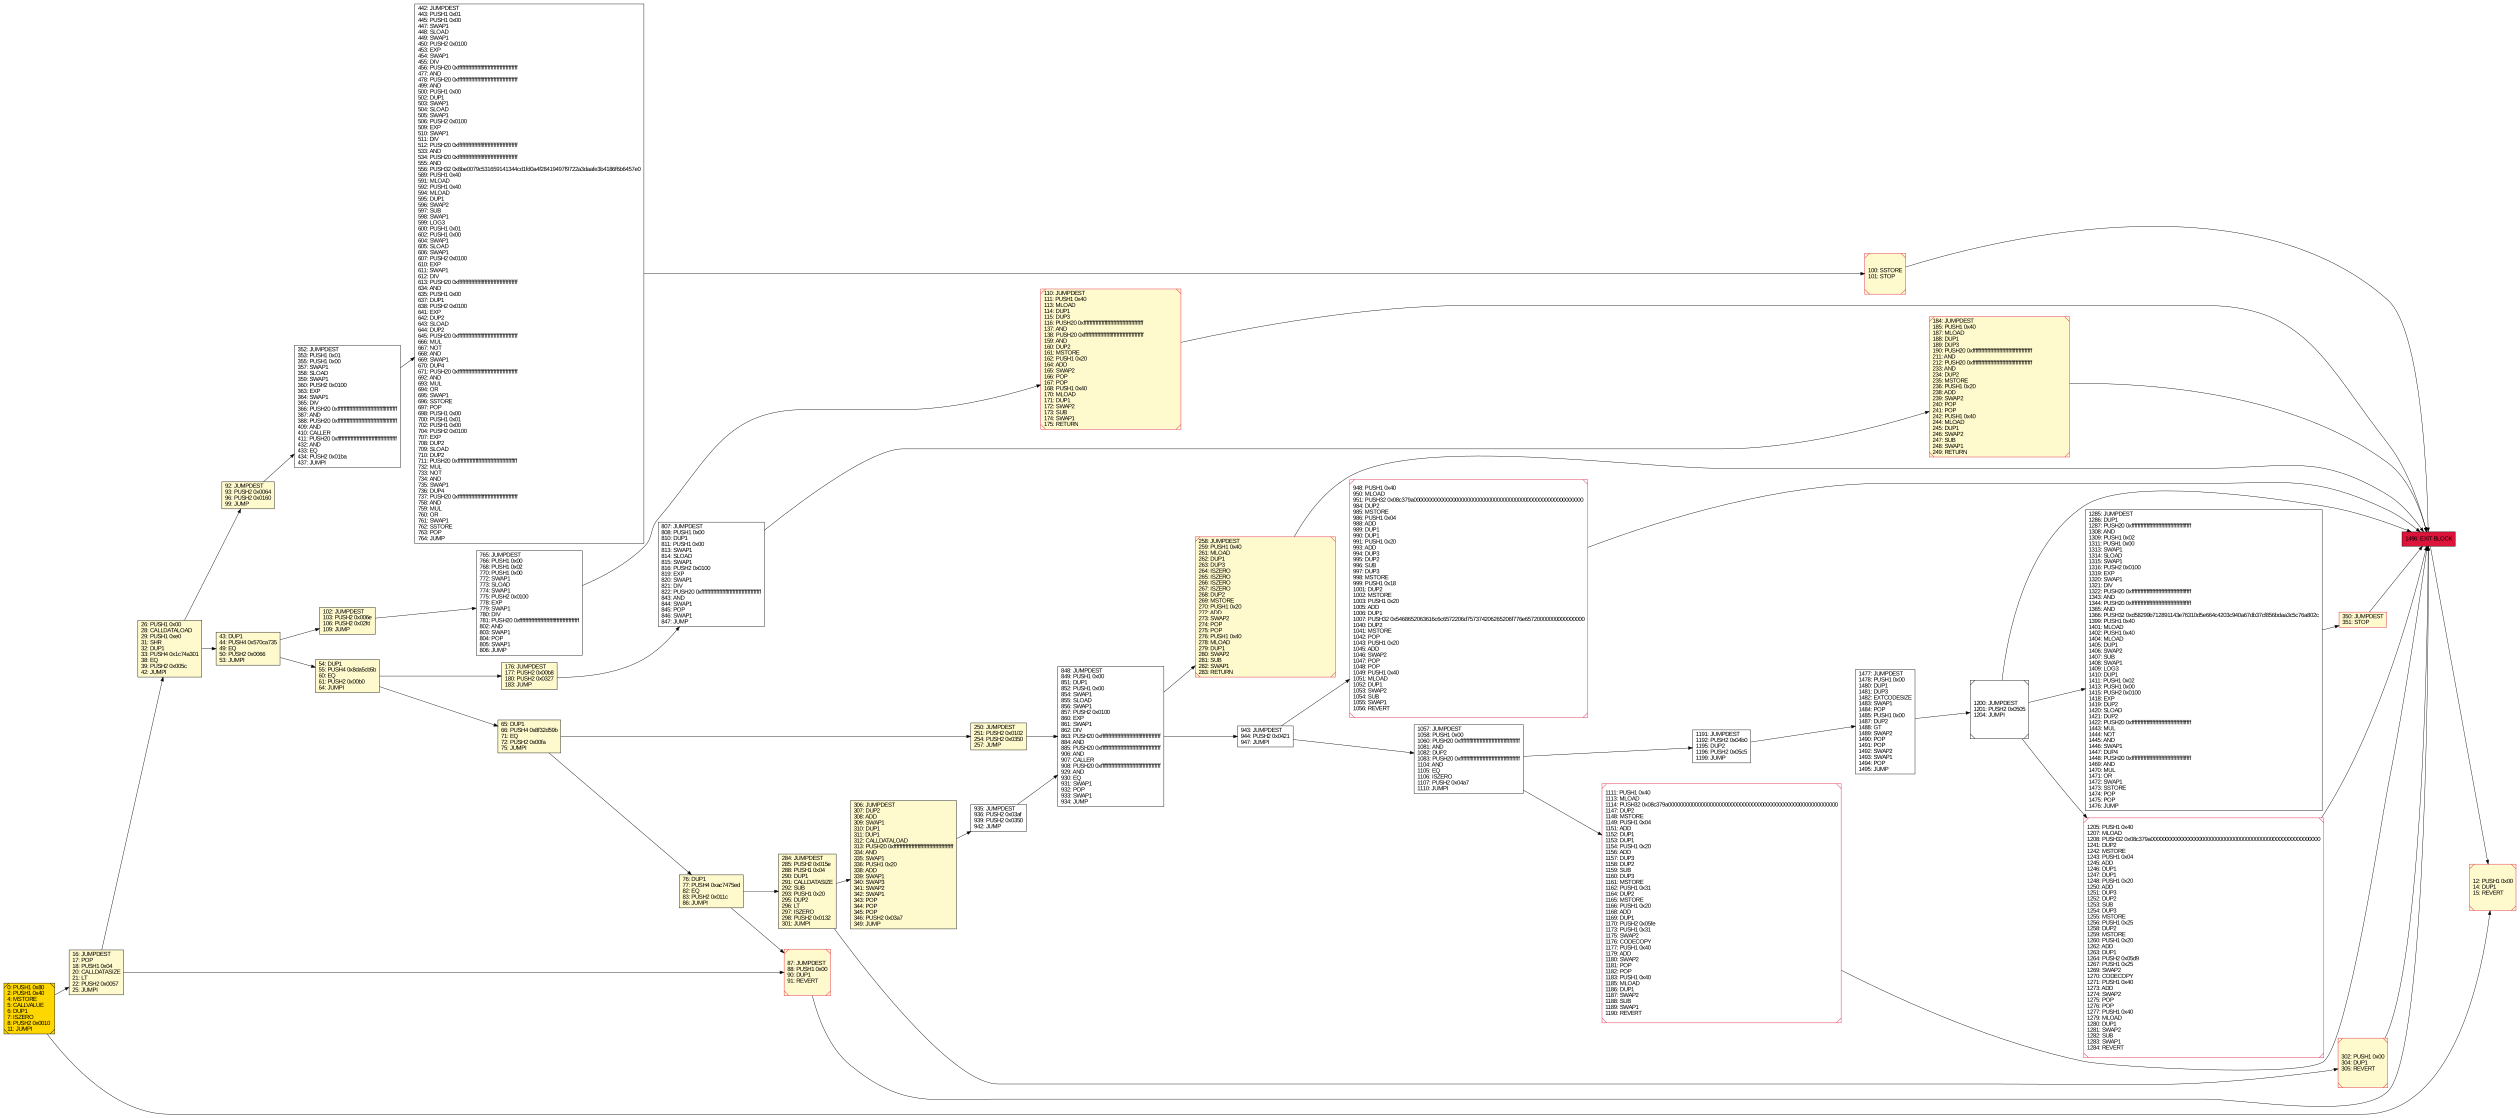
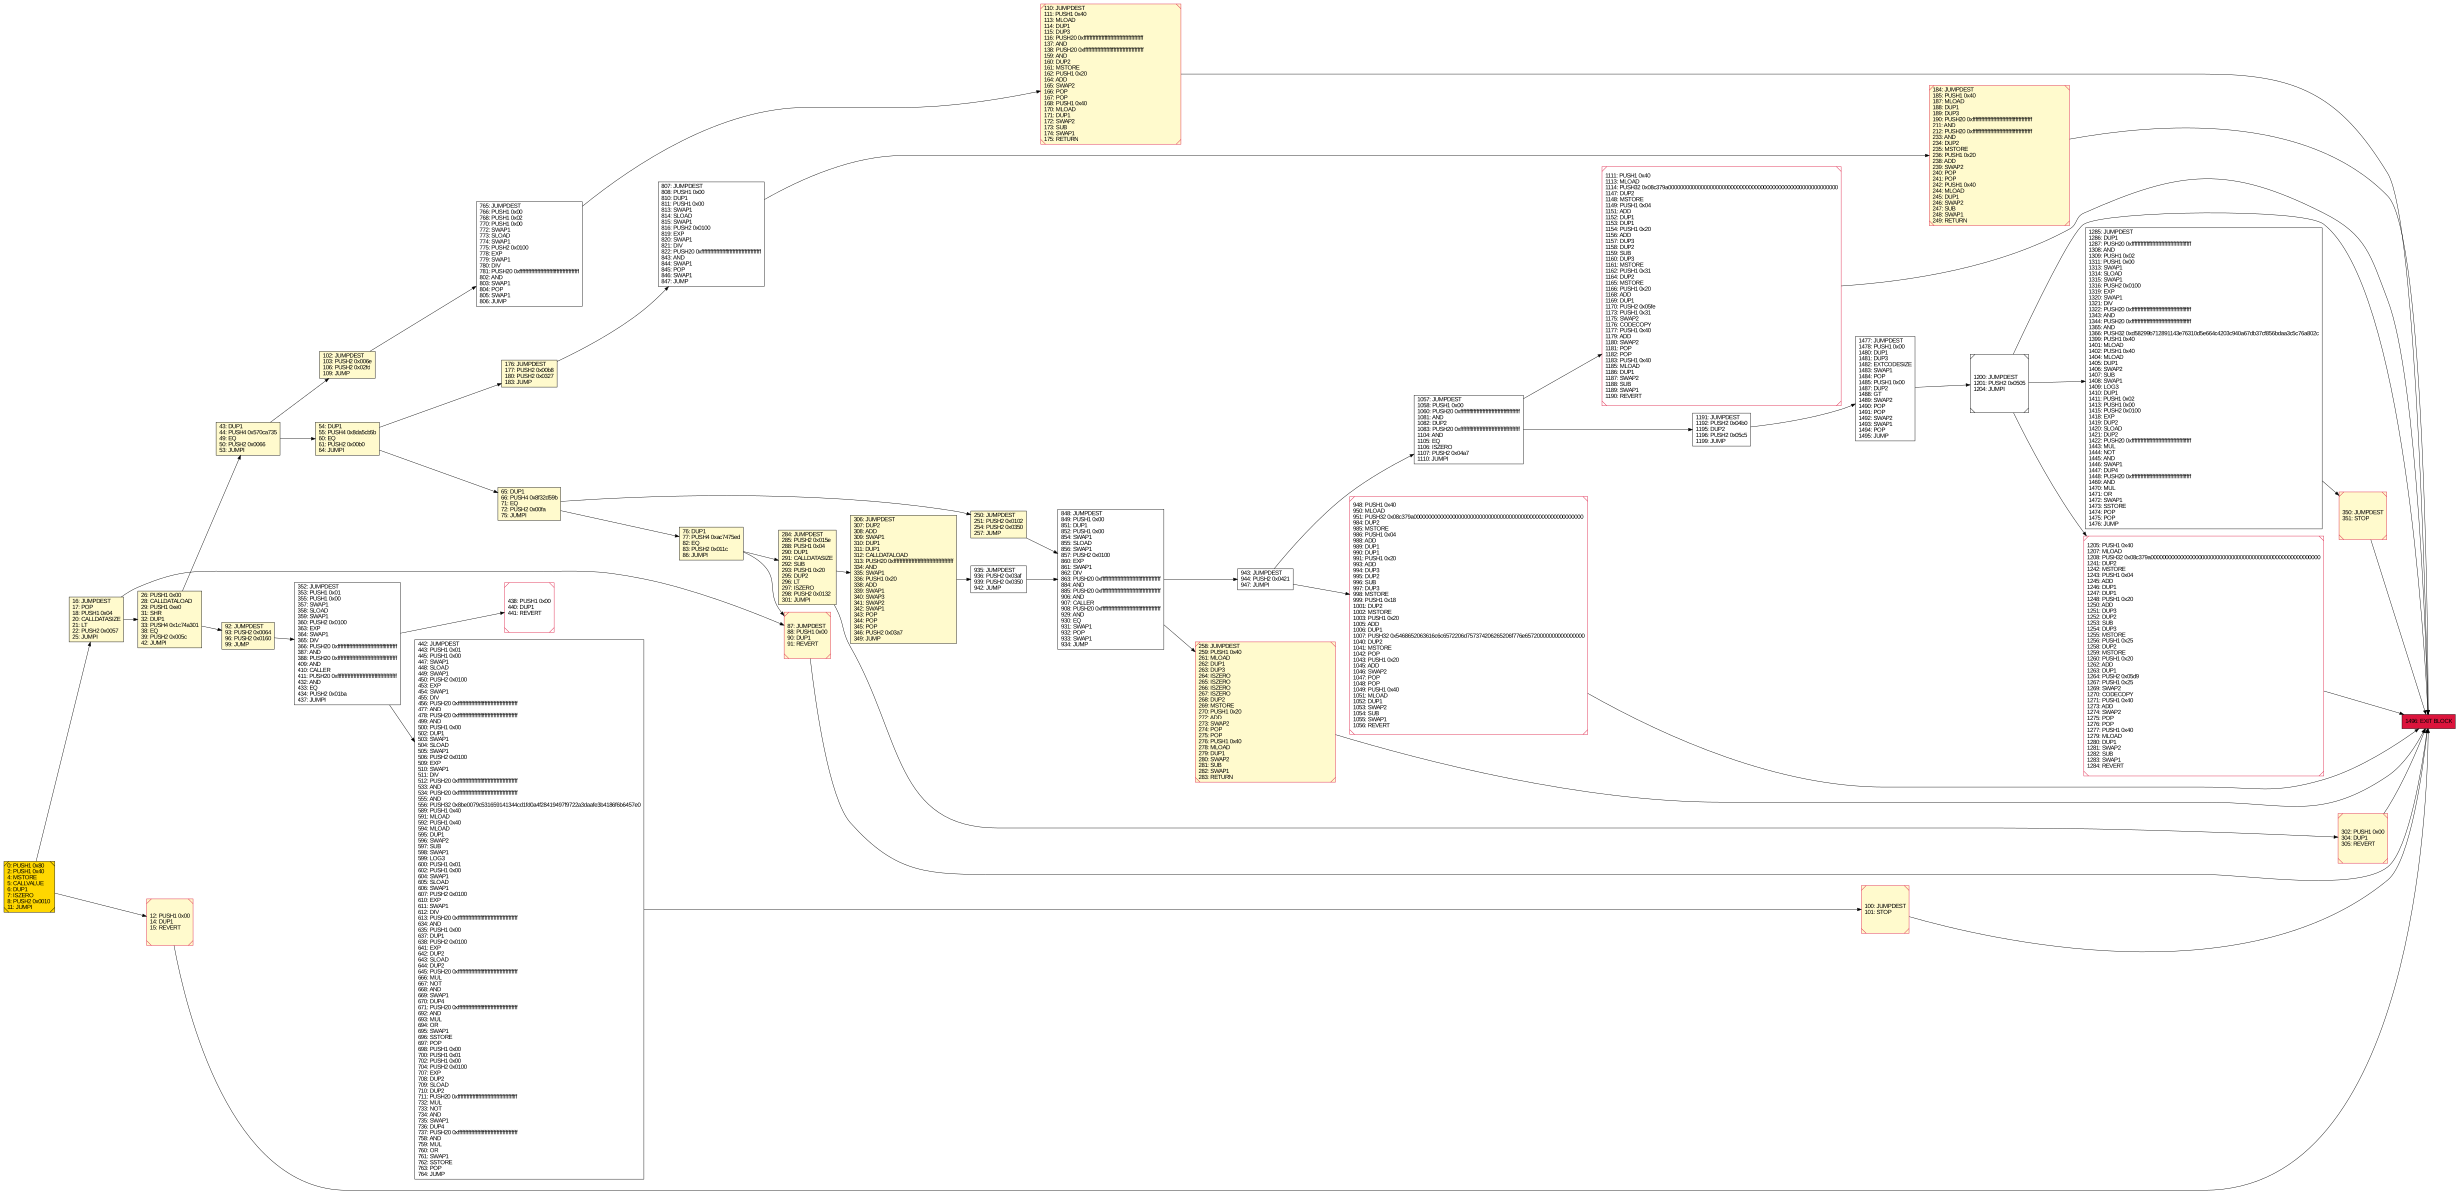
node "100: SSTORE 101: STOP": label "100: SSTORE 101: STOP" -> "100: JUMPDEST 101: STOP"
node "438: PUSH1 0x00 440: DUP1 441: REVERT": added
node "350: JUMPDEST 351: STOP": shape box -> Msquare
edge "1496: EXIT BLOCK" -> "12: PUSH1 0x00 14: DUP1 15: REVERT": reversed
